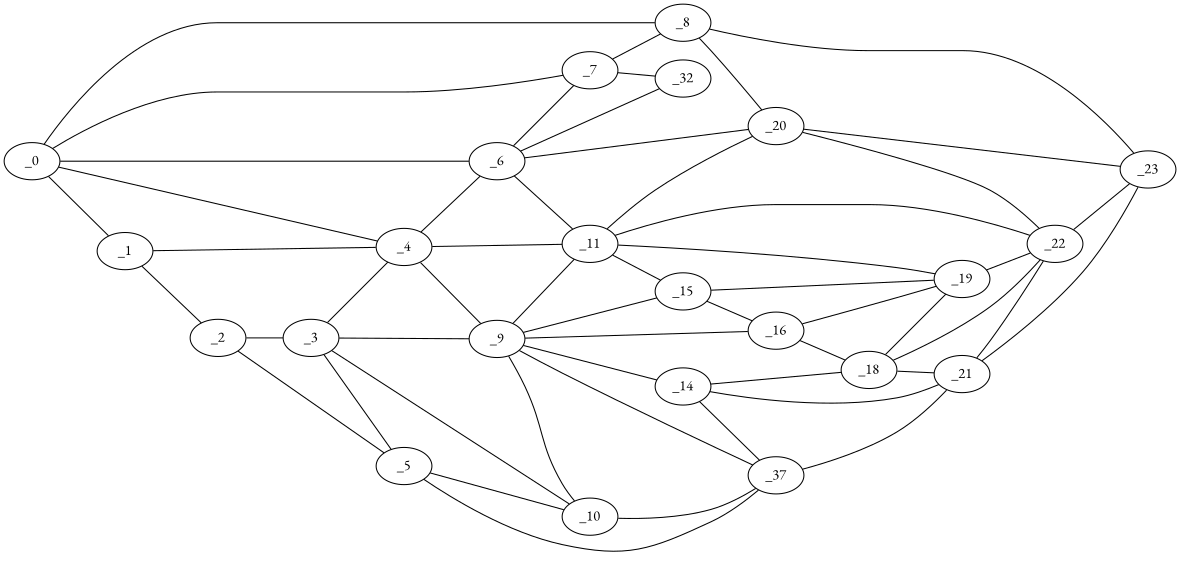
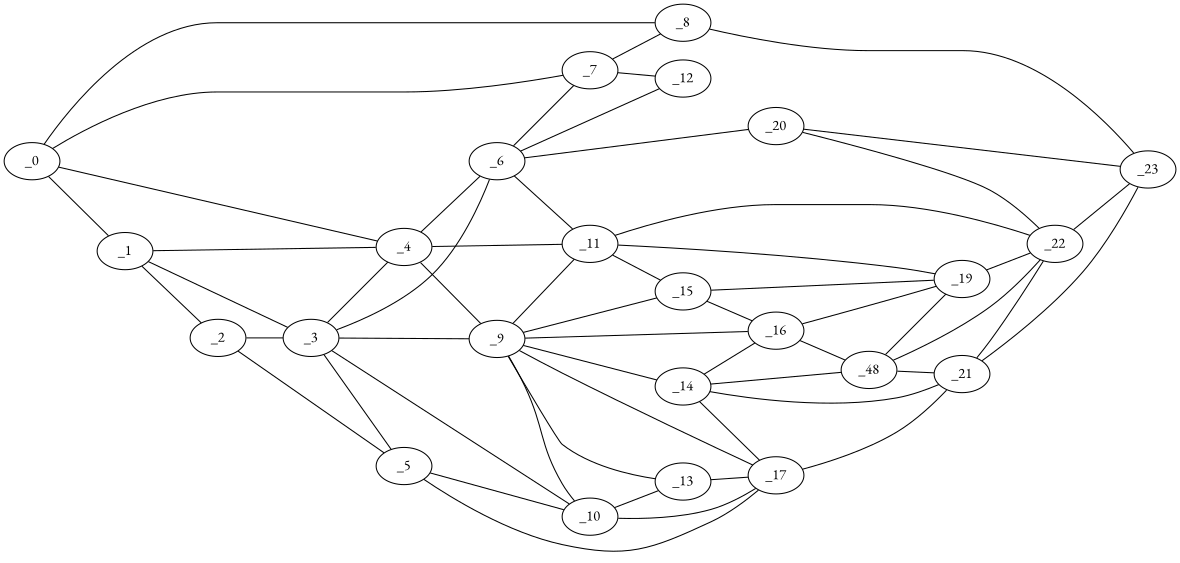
edge "_8" -- "_20": removed
node "_32": label "_32" -> "_12"
edge "_0" -- "_6": now "_3" -- "_6"
edge "_20" -- "_11": removed
edge "_1" -- "_3": added
edge "_16" -- "_14": added
node "_18": label "_18" -> "_48"
node "_37": label "_37" -> "_17"
node "_13": added
